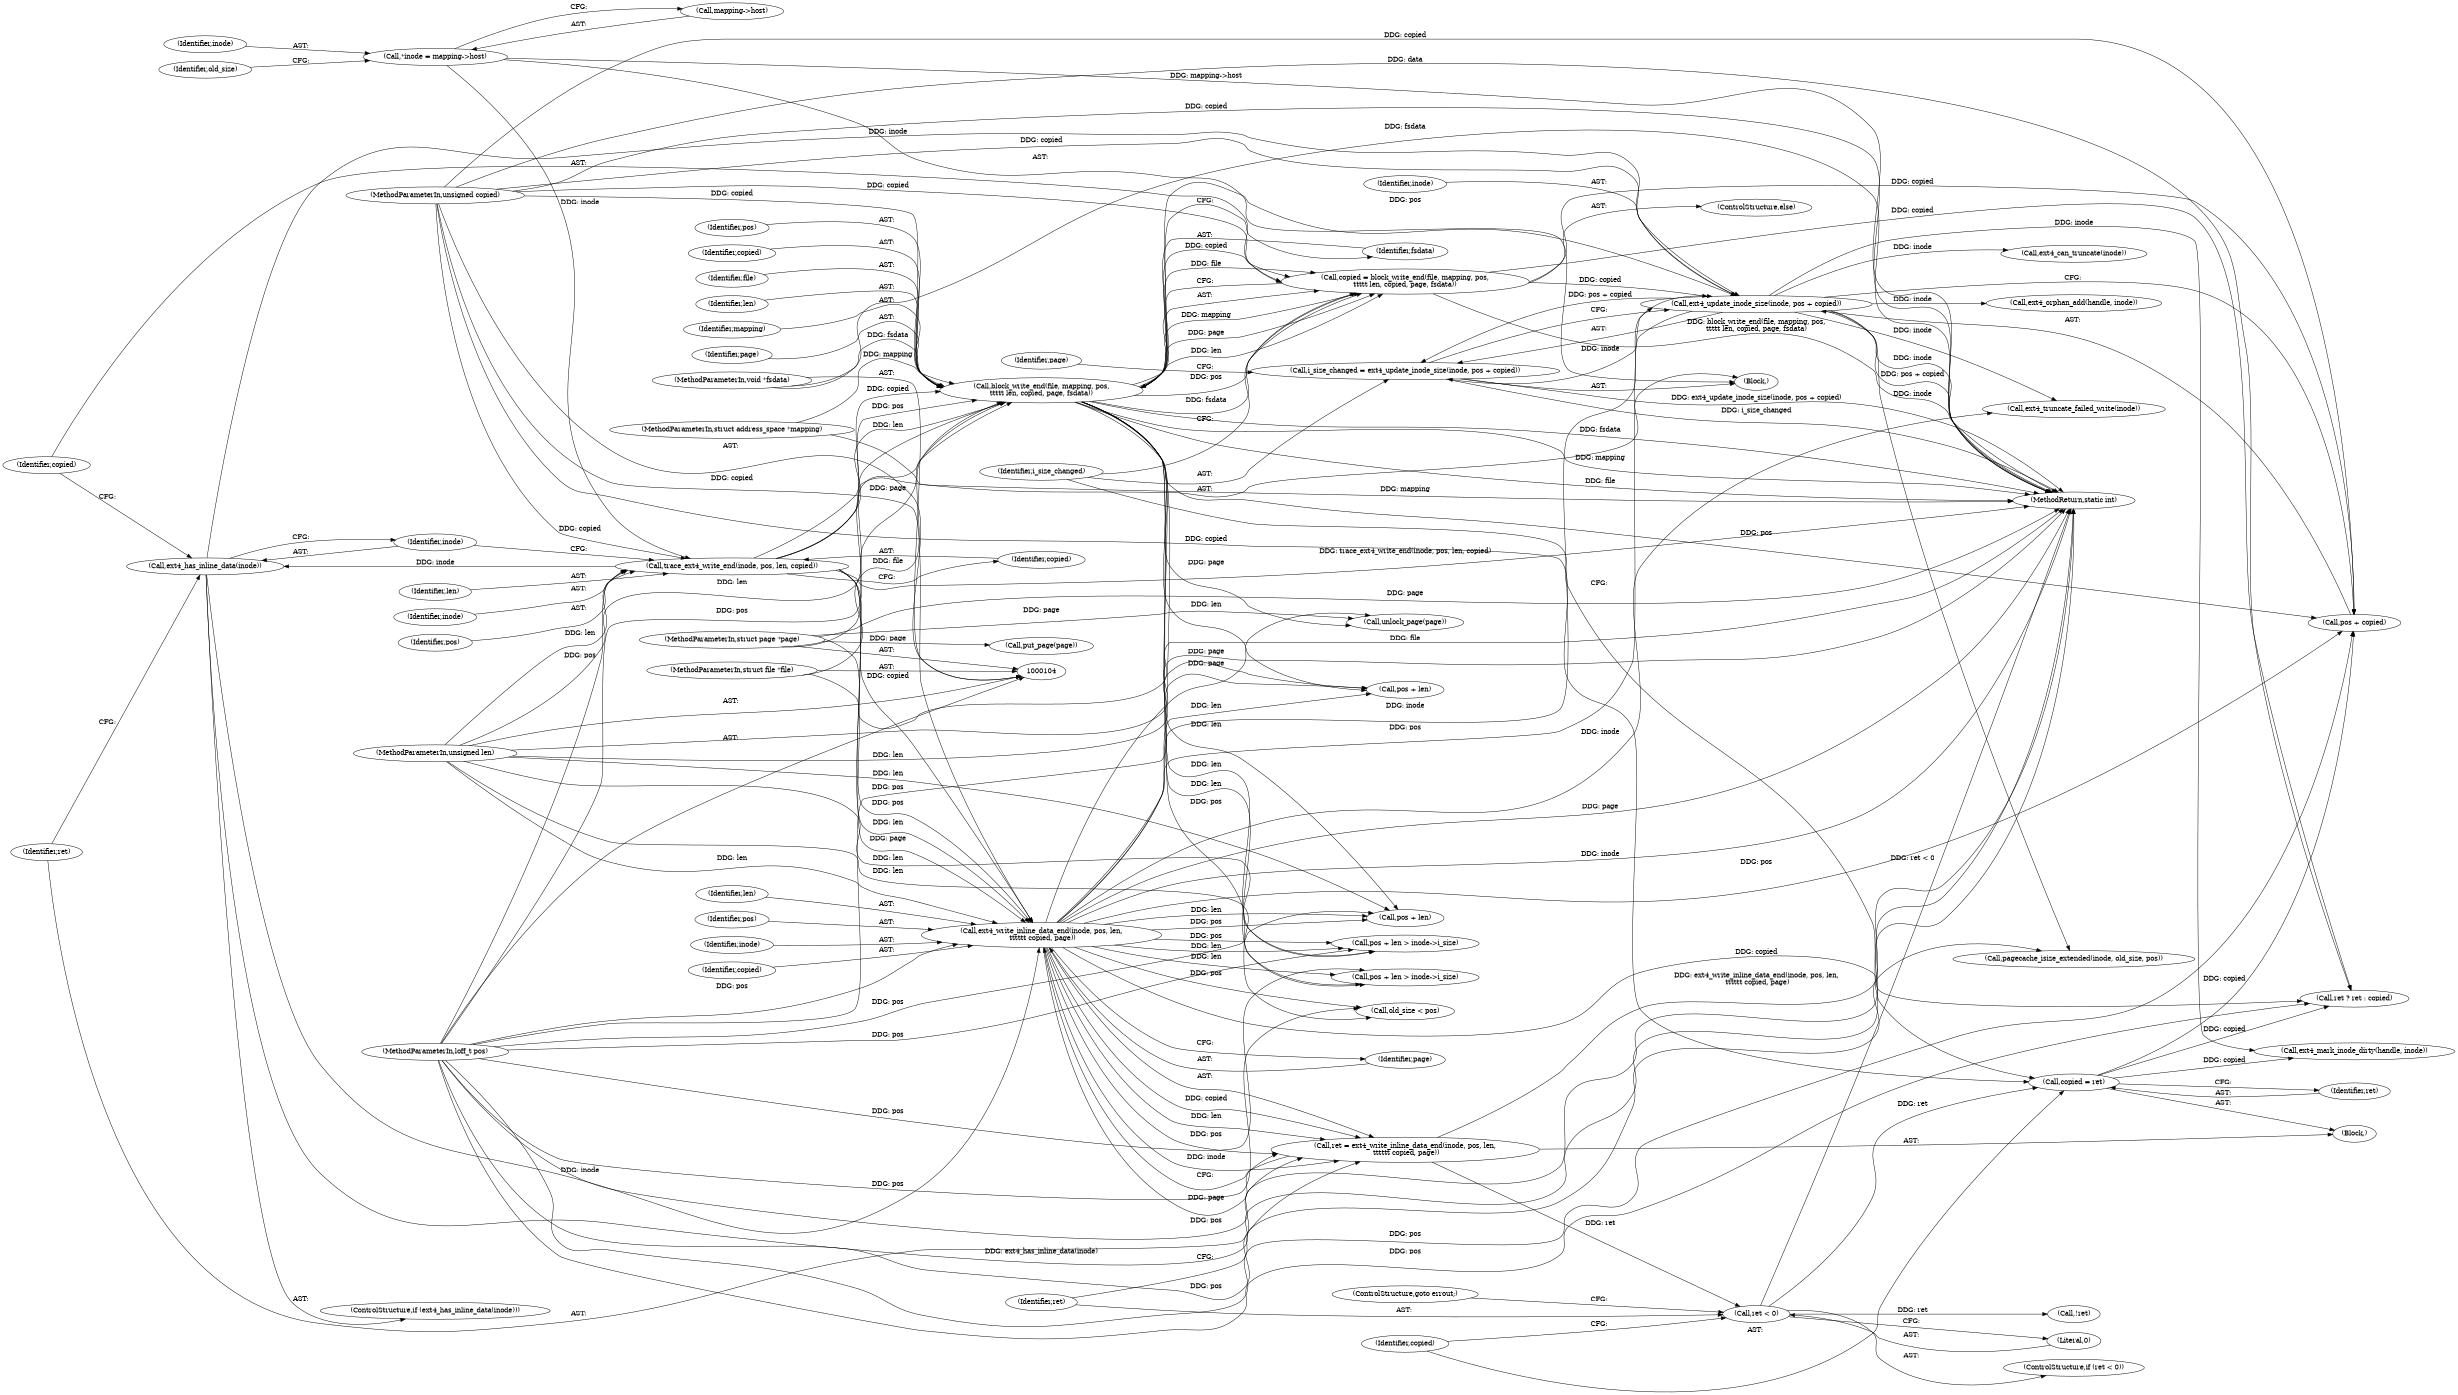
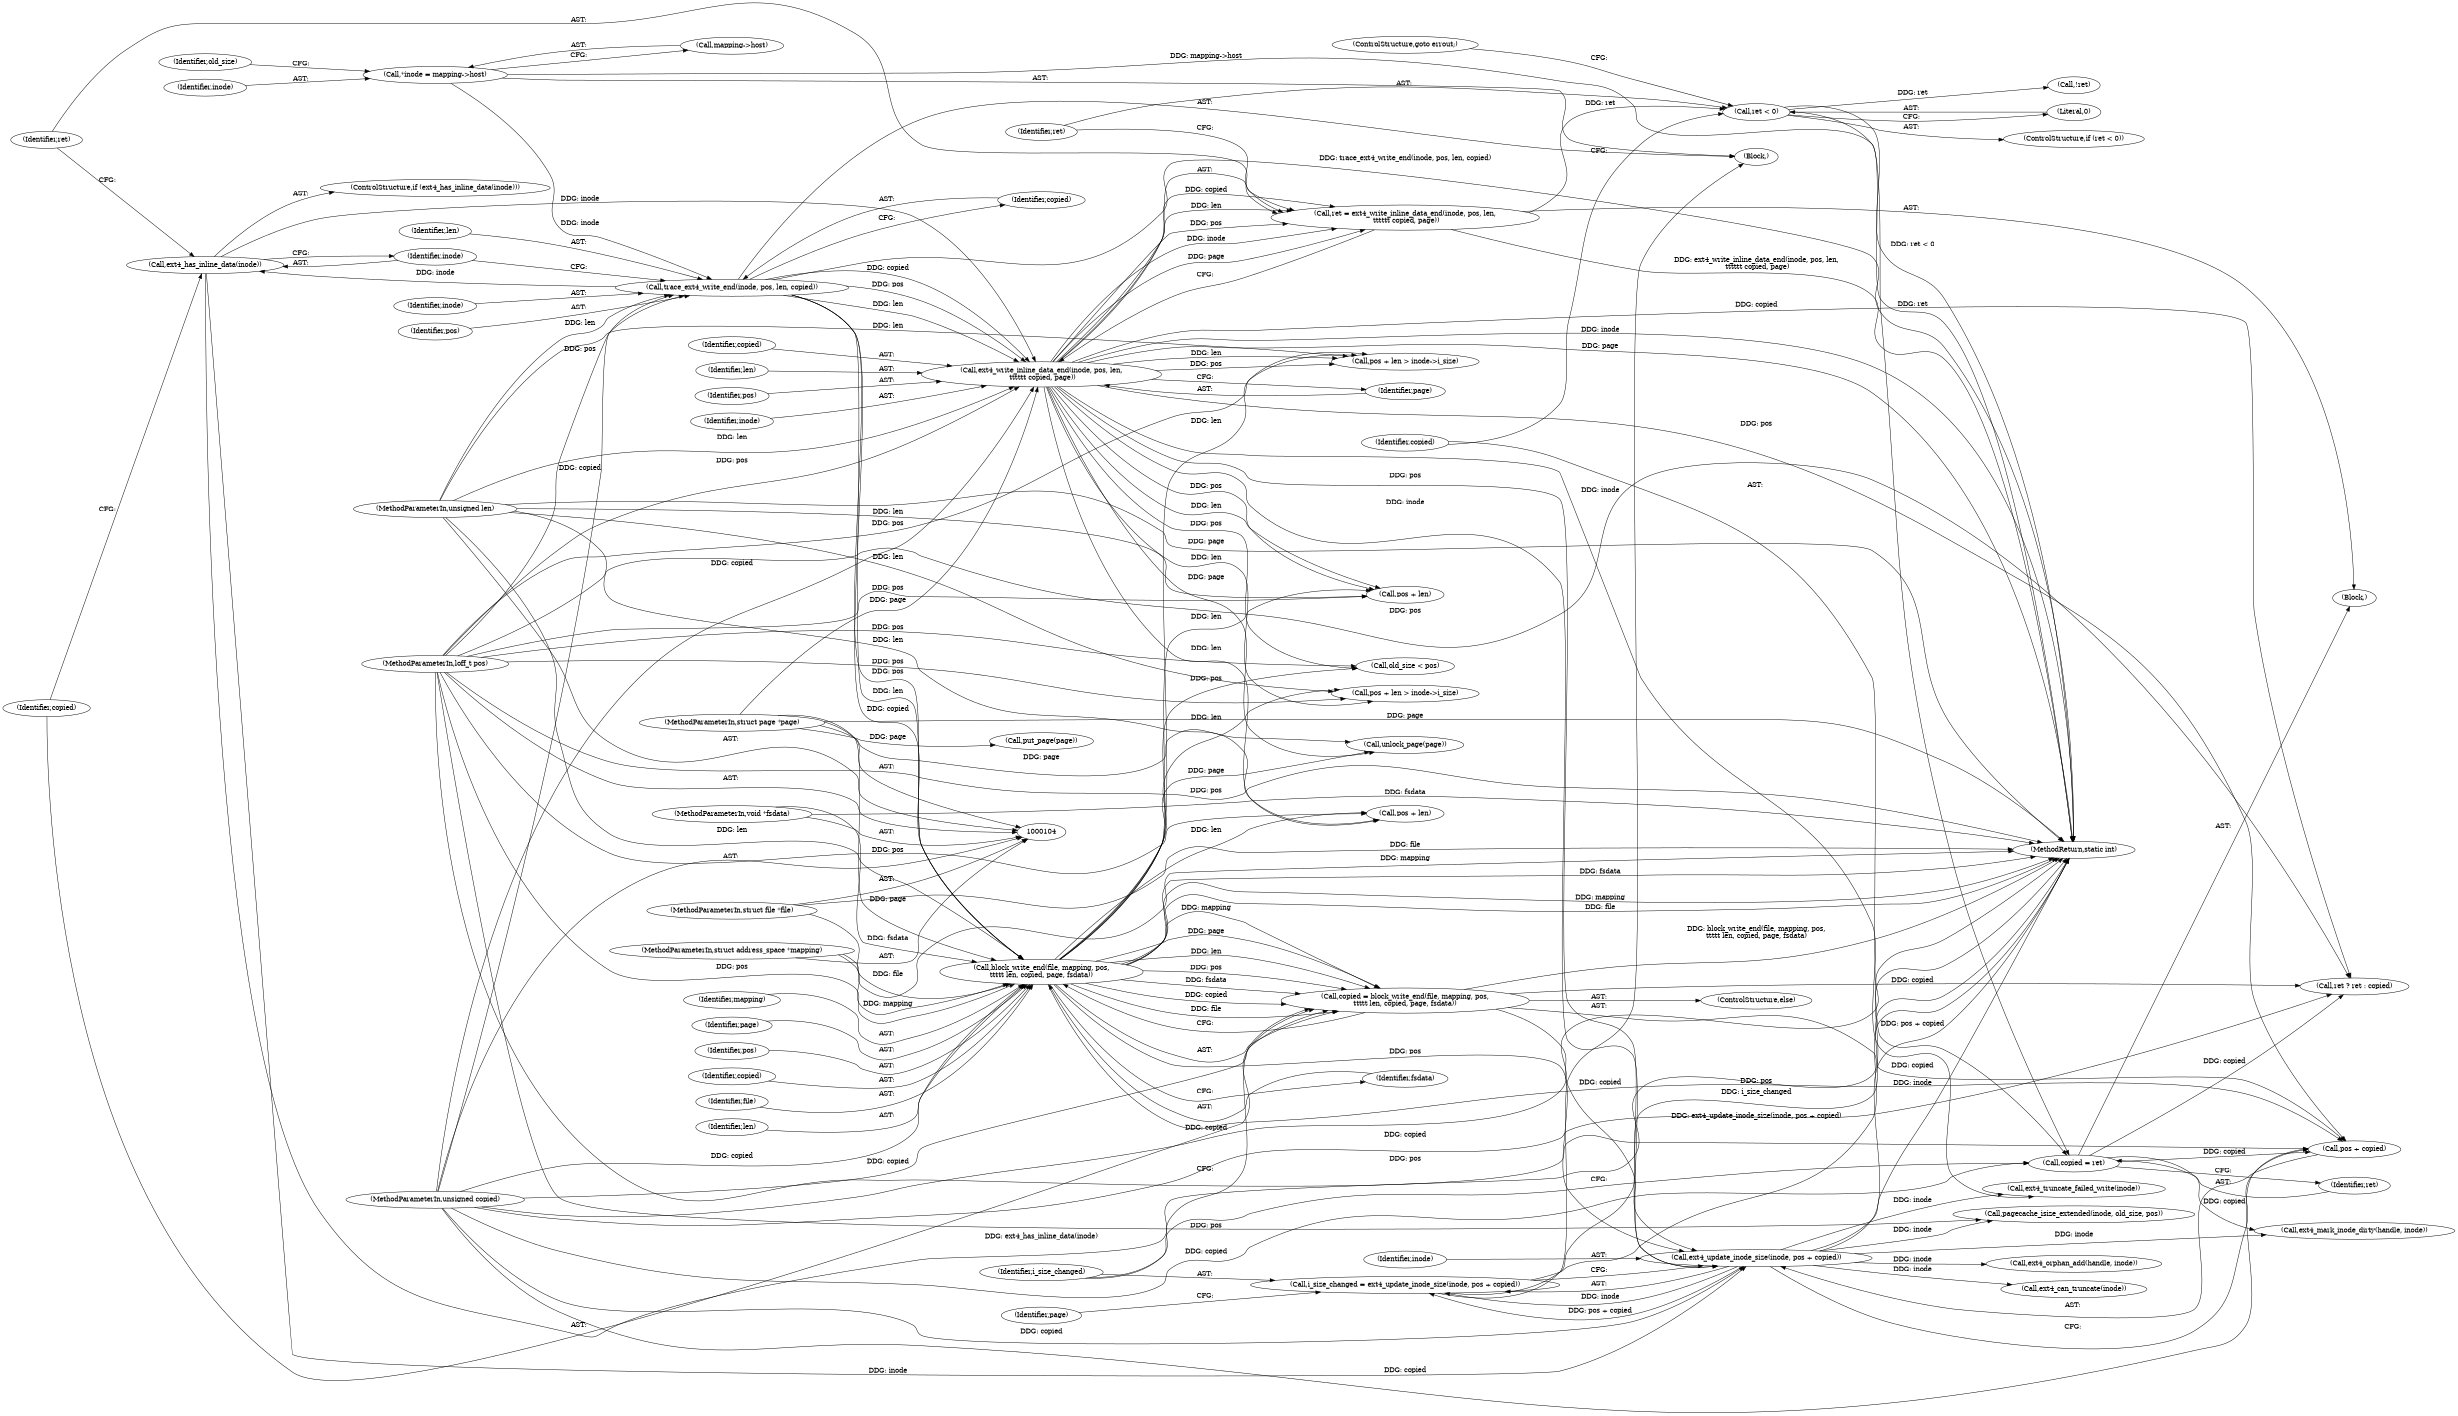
edge "(MethodParameterIn,unsigned copied)" -> "(Call,ret ? ret : copied)": label "DDG: data" -> "DDG: copied"
edge "(MethodParameterIn,struct address_space *mapping)" -> "1000104": added, label "AST:"
